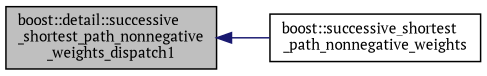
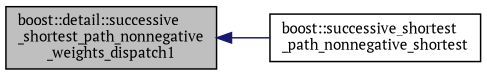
node "boost::successive_shortest _path_nonnegative_weights": label "boost::successive_shortest _path_nonnegative_weights" -> "boost::successive_shortest _path_nonnegative_shortest"
